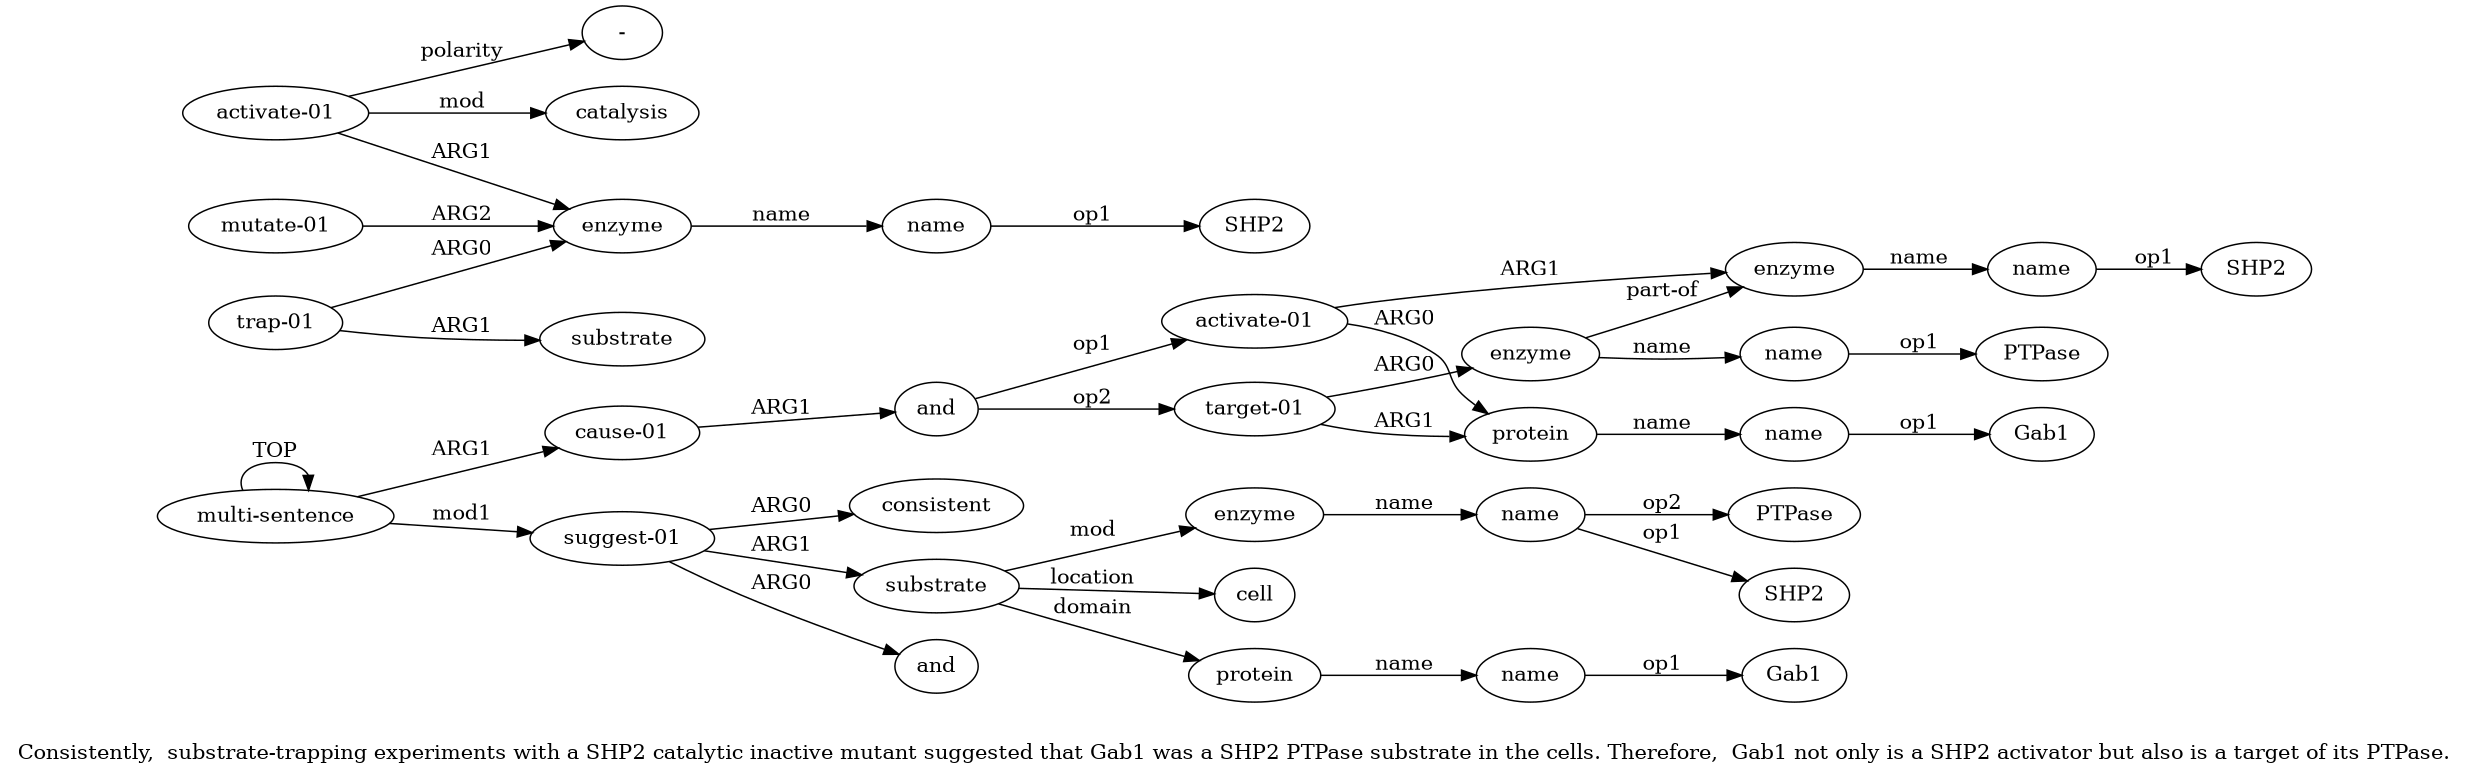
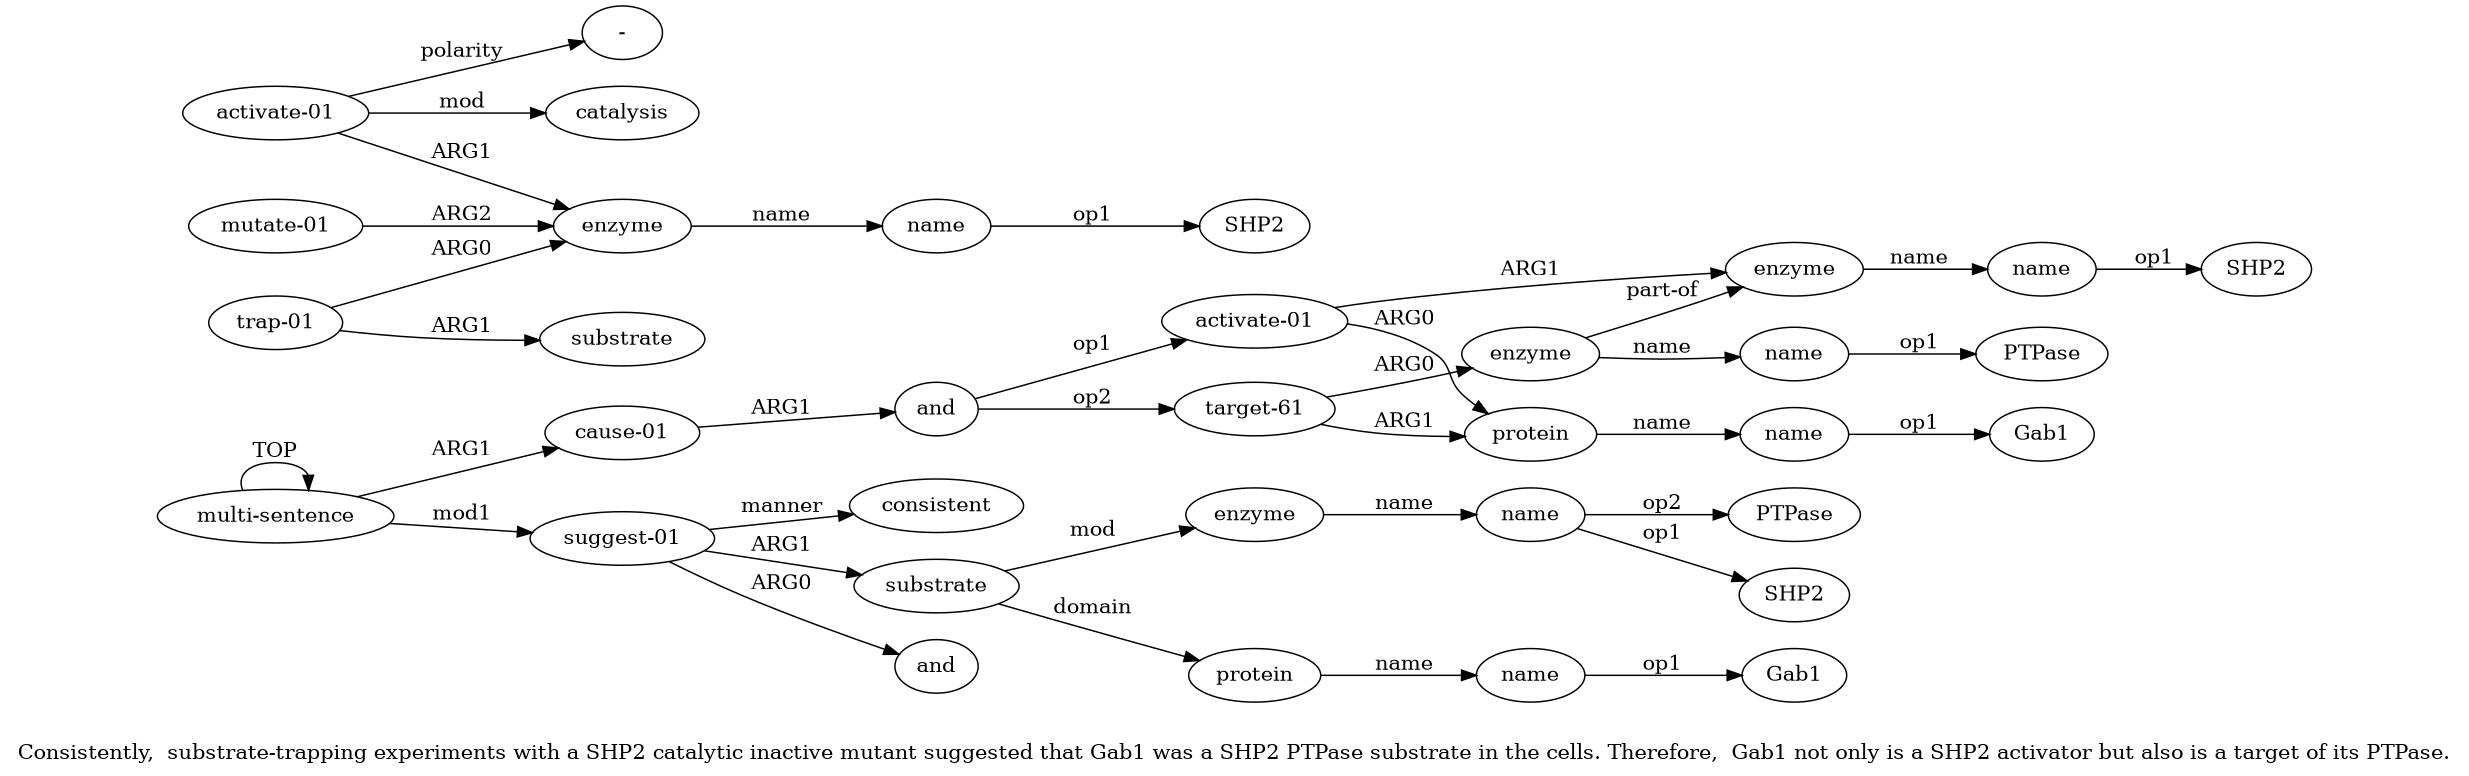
node "target-01": label "target-01" -> "target-61"
edge "suggest-01" -> "consistent": label "ARG0" -> "manner"
node "cell": removed
